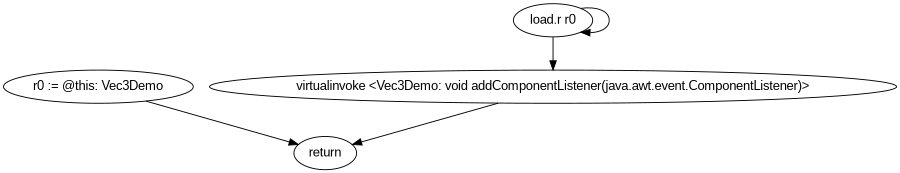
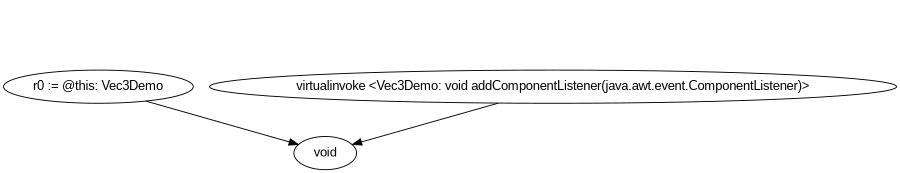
node "load.r r0": removed
node "return": label "return" -> "void"
